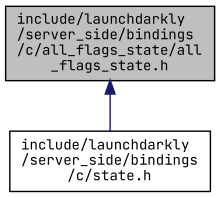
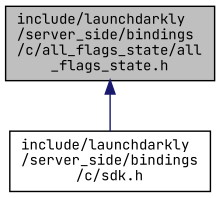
node "include/launchdarkly /server_side/bindings /c/state.h": label "include/launchdarkly /server_side/bindings /c/state.h" -> "include/launchdarkly /server_side/bindings /c/sdk.h"
